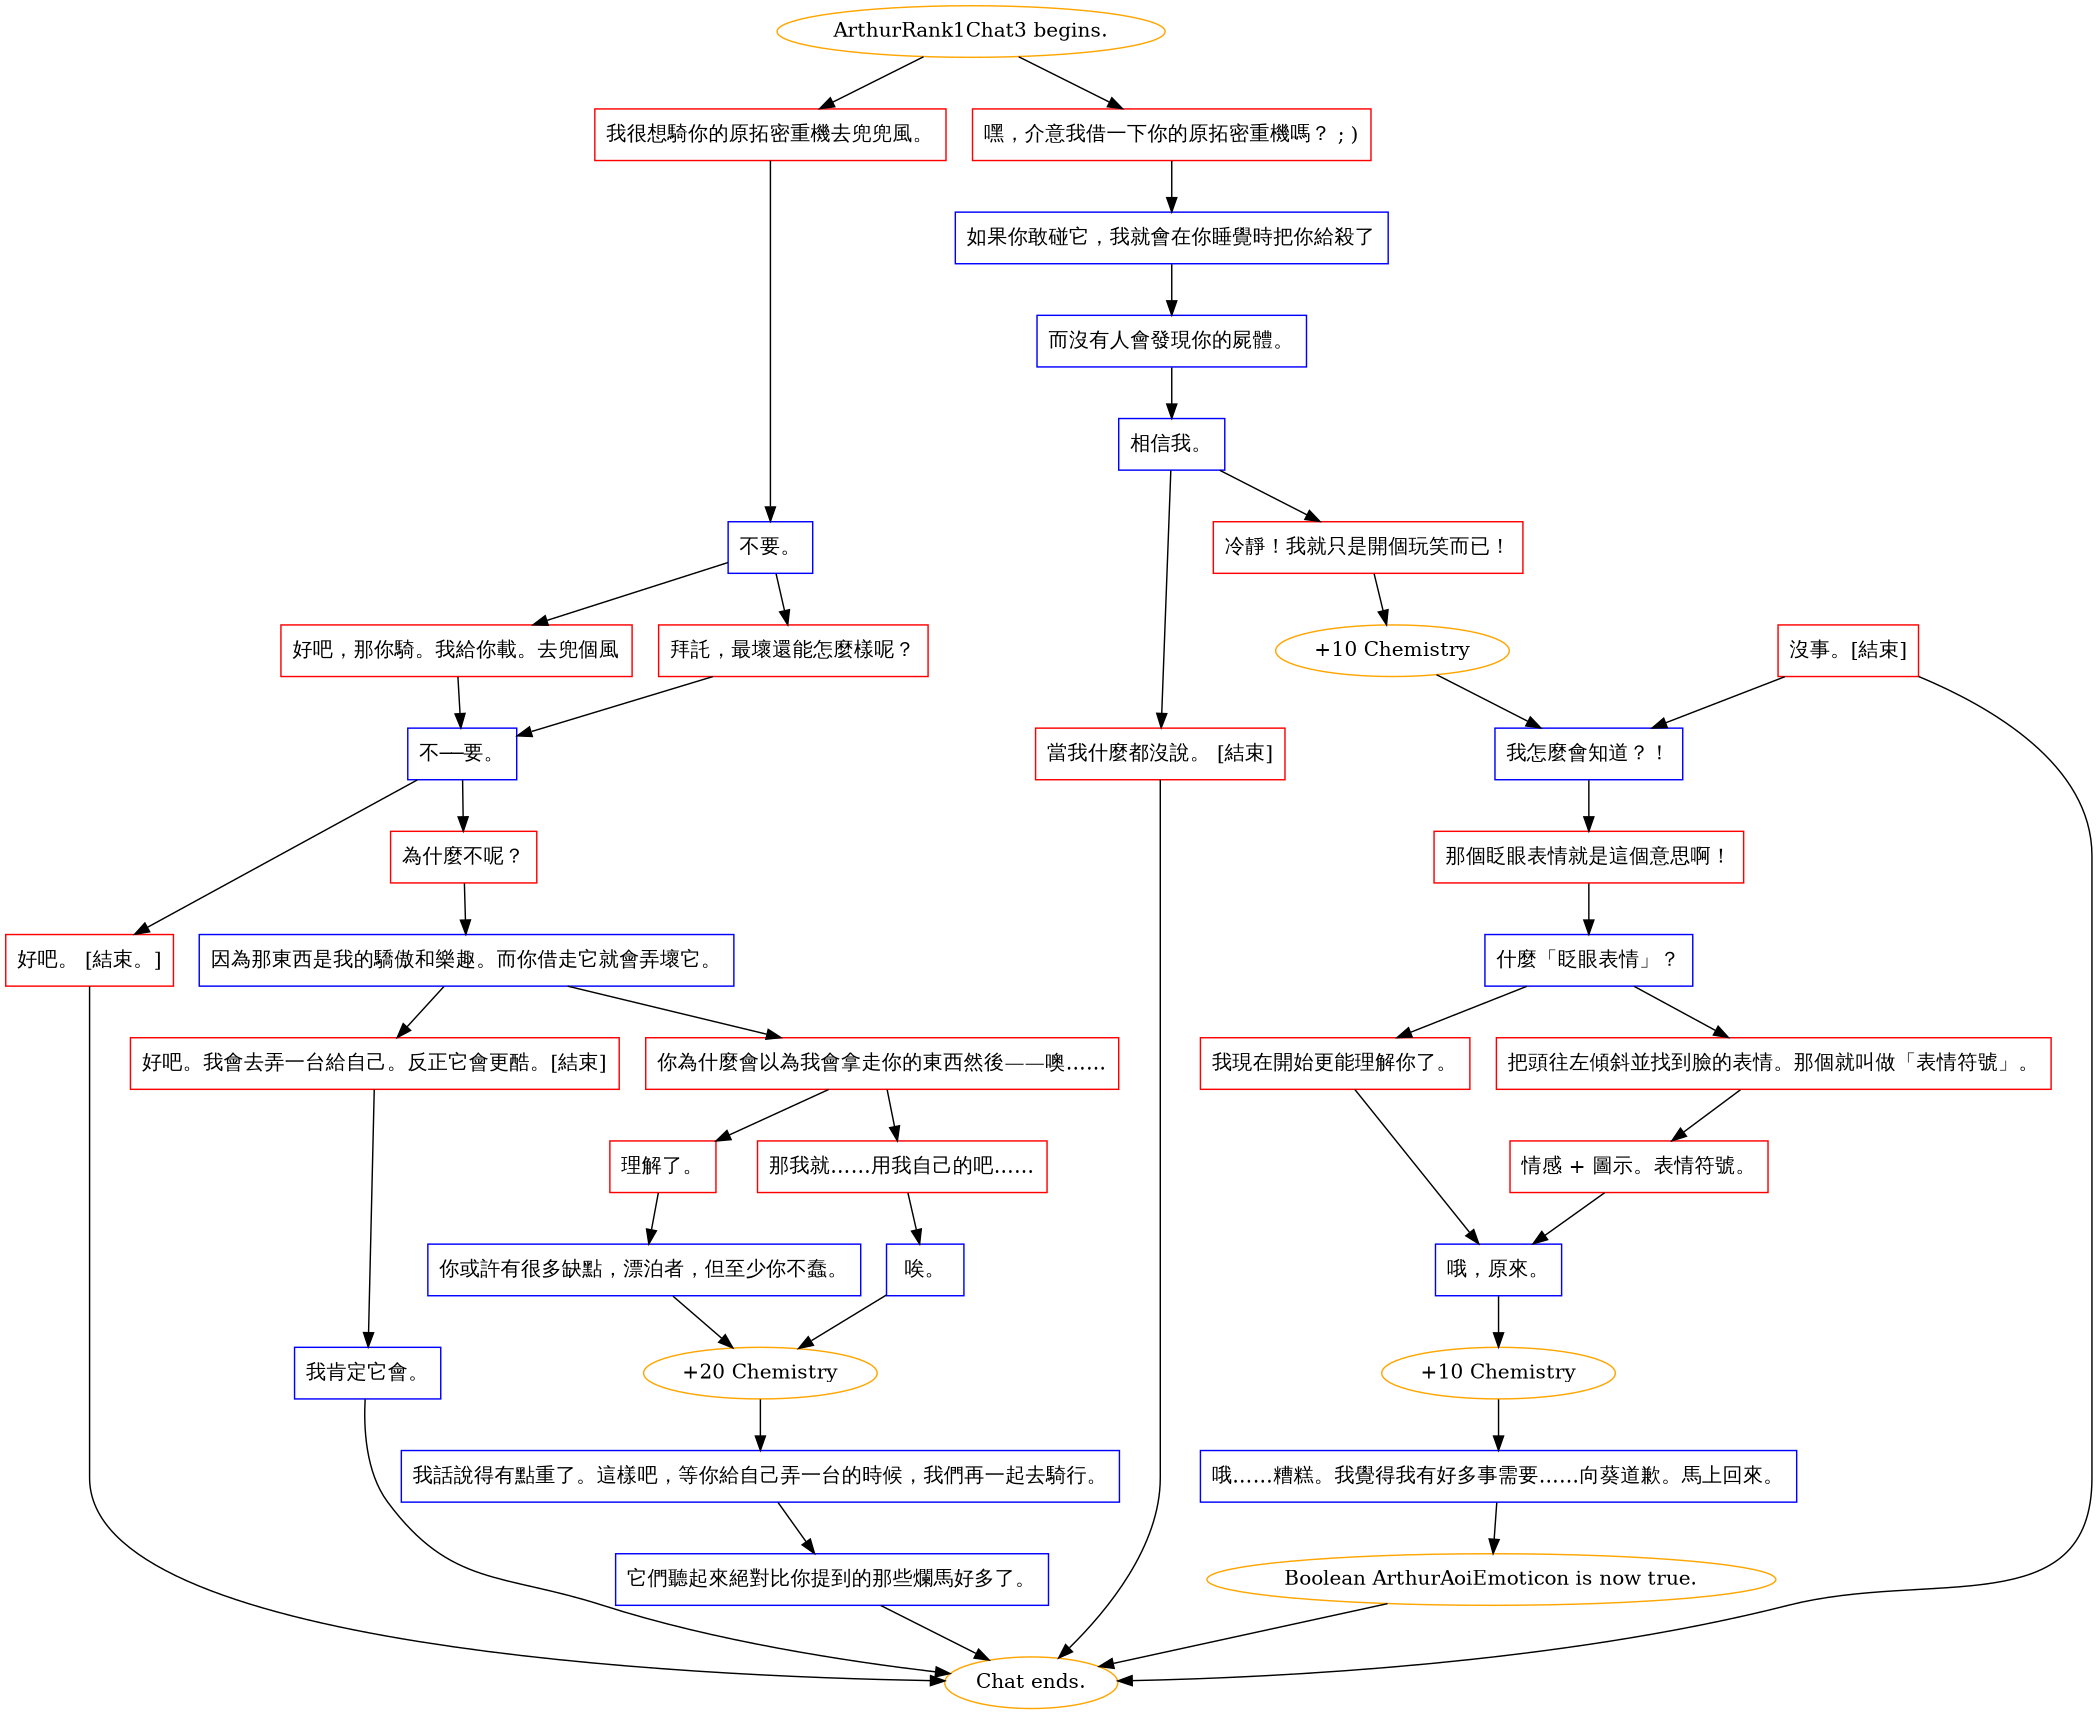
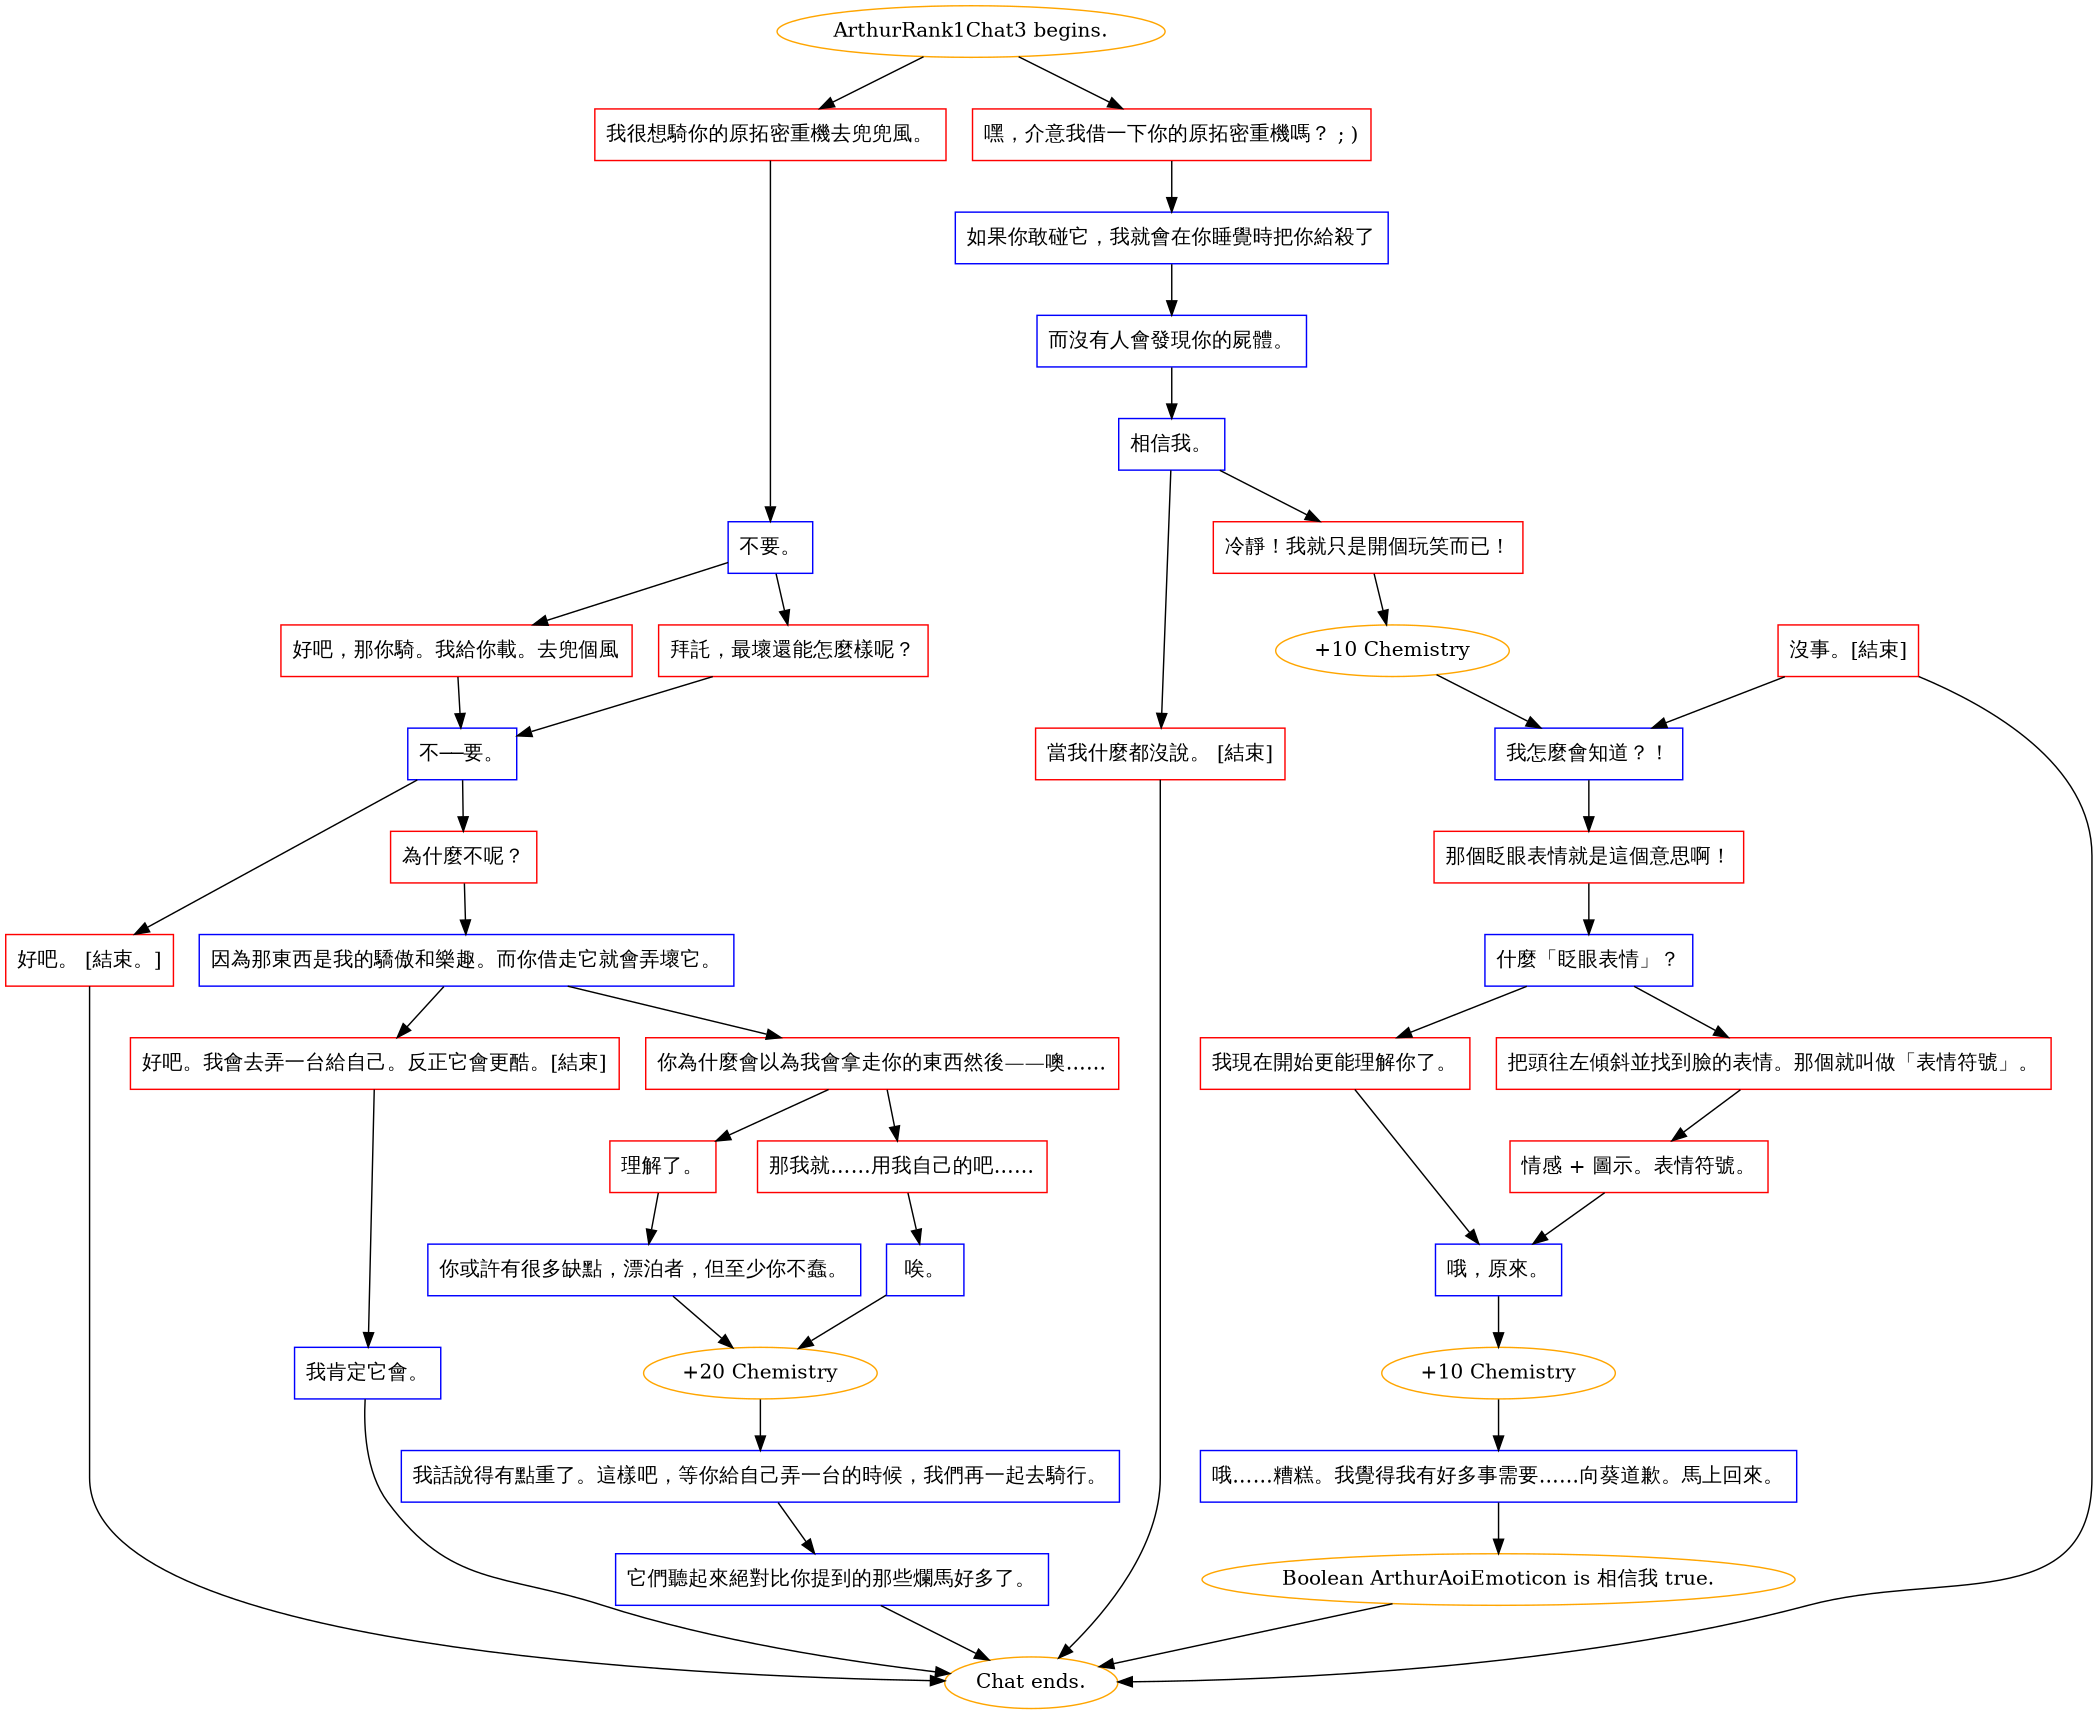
node "Boolean ArthurAoiEmoticon is now true.": label "Boolean ArthurAoiEmoticon is now true." -> "Boolean ArthurAoiEmoticon is 相信我 true."
